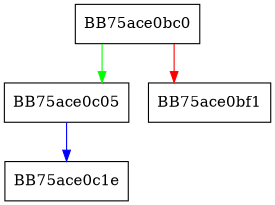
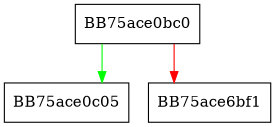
node "BB75ace0bf1": label "BB75ace0bf1" -> "BB75ace6bf1"
node "BB75ace0c1e": removed
